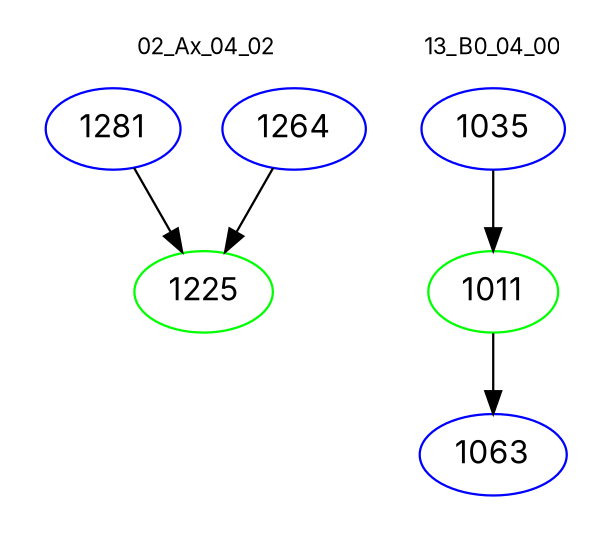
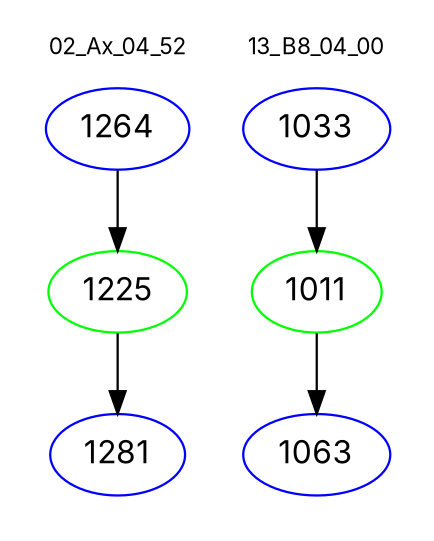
cluster "02_Ax_04_02": label "02_Ax_04_02" -> "02_Ax_04_52"
cluster "13_B0_04_00": label "13_B0_04_00" -> "13_B8_04_00"
node "1035": label "1035" -> "1033"
edge "1281" -> "1225": reversed
